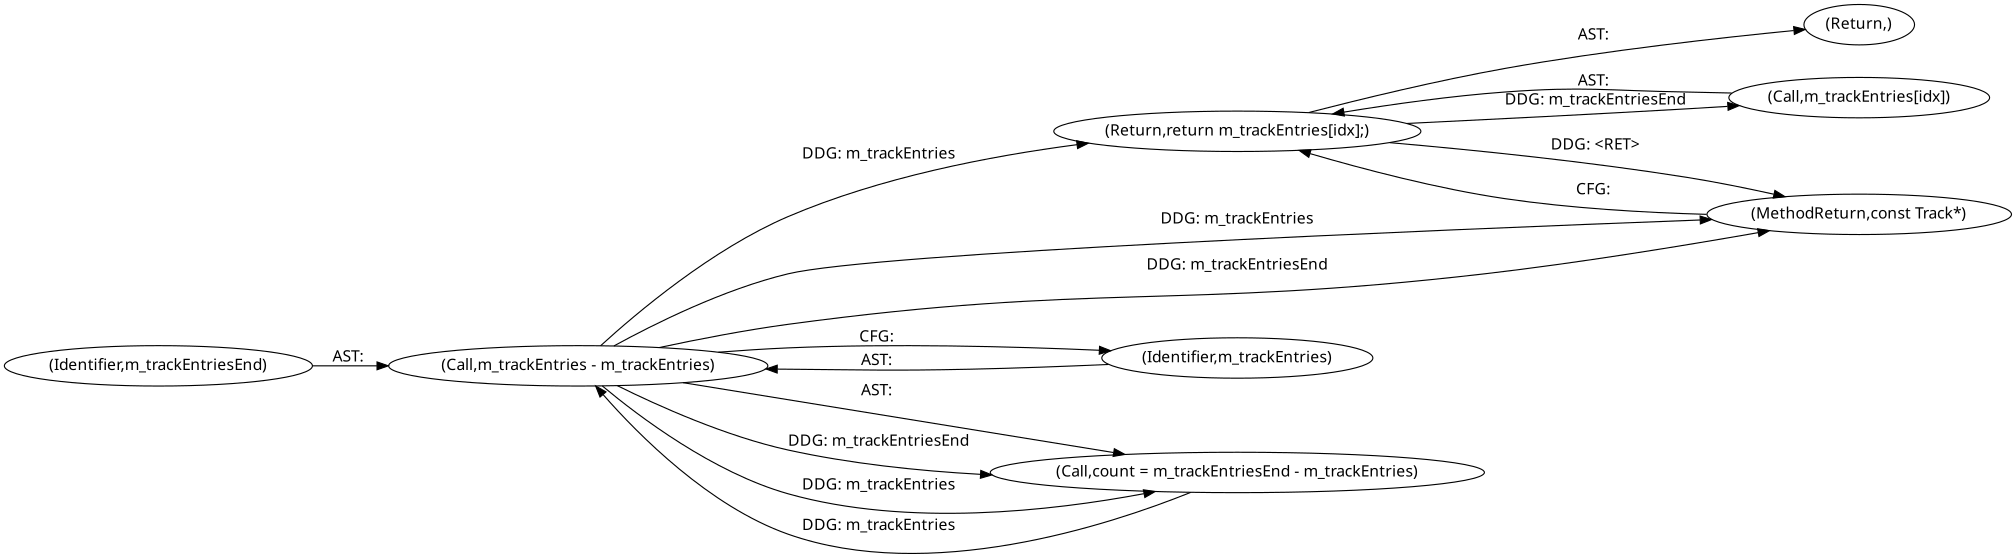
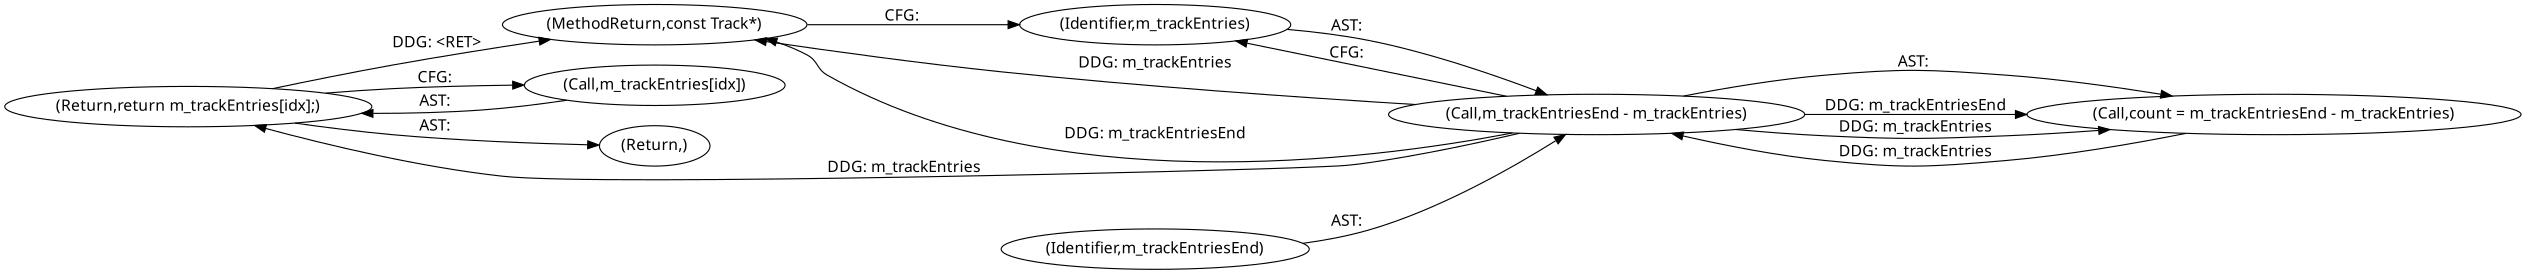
edge "(Return,return m_trackEntries[idx];)" -> "(Call,m_trackEntries[idx])": label "DDG: m_trackEntriesEnd" -> "CFG: "
edge "(MethodReturn,const Track*)" -> "(Return,return m_trackEntries[idx];)": now "(MethodReturn,const Track*)" -> "(Identifier,m_trackEntries)"
node "(Call,m_trackEntries - m_trackEntries)": label "(Call,m_trackEntries - m_trackEntries)" -> "(Call,m_trackEntriesEnd - m_trackEntries)"
